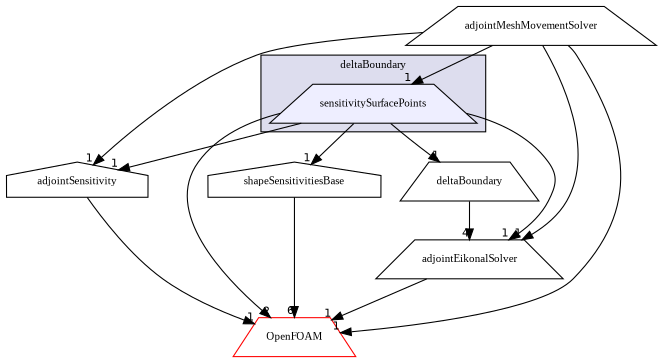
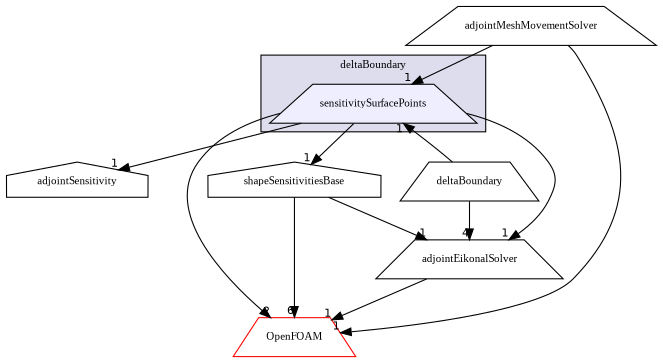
edge "adjointMeshMovementSolver" -> "adjointSensitivity": removed
edge "sensitivitySurfacePoints" -> "deltaBoundary": reversed
edge "adjointMeshMovementSolver" -> "adjointEikonalSolver": now "shapeSensitivitiesBase" -> "adjointEikonalSolver"
edge "adjointSensitivity" -> "OpenFOAM": removed
